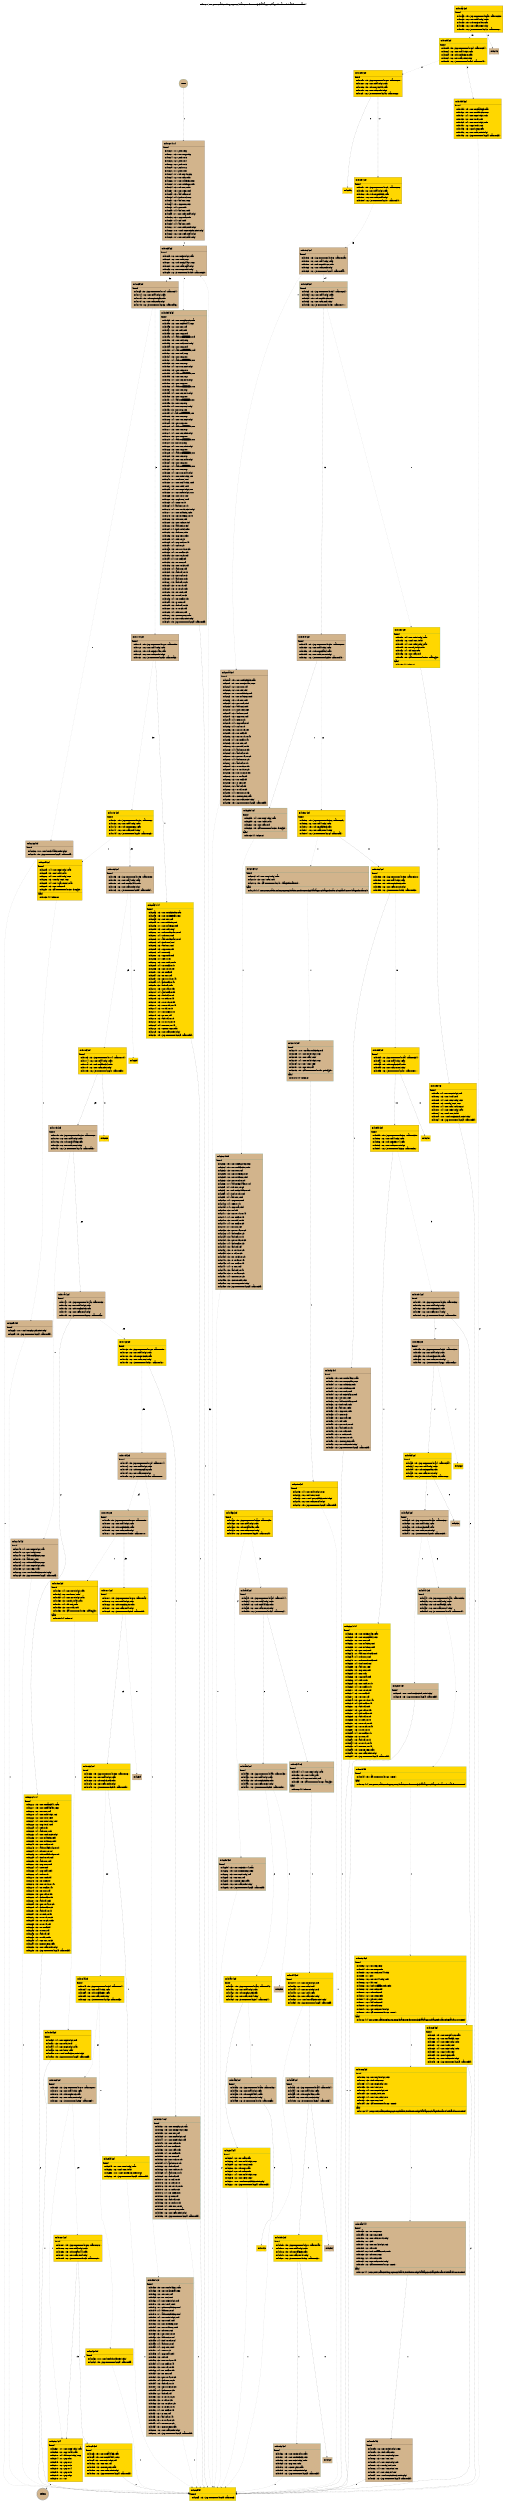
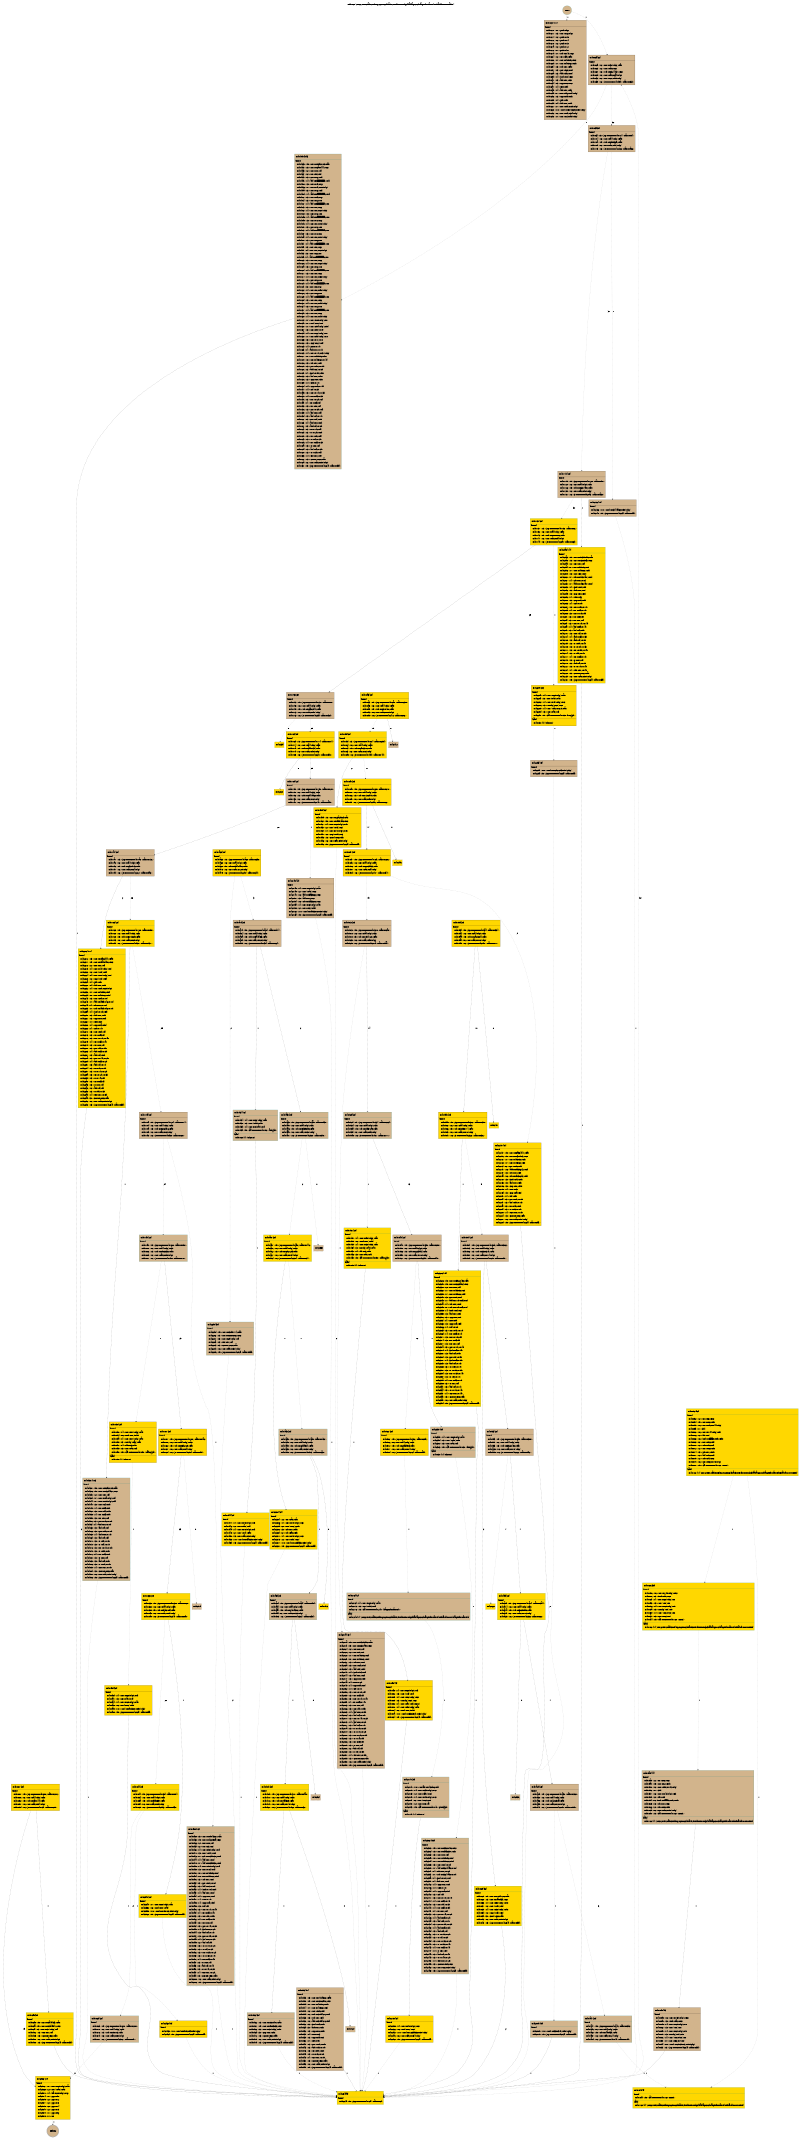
edge "0x401670 [111]" -> "0x4016df [32]": now "Users" -> "0x4016df [32]"
node "0x401983 [28]": removed
node "0x4021b7 [91]": added
edge "0x401e4d [5]" -> "0x401e52 [52]": reversed
edge "0x401d44 [30]" -> "0x401aef [28]": now "0x401ad3 [28]" -> "0x401aef [28]"
edge "0x40186b [28]" -> "0x401887 [28]": removed, label "20"
